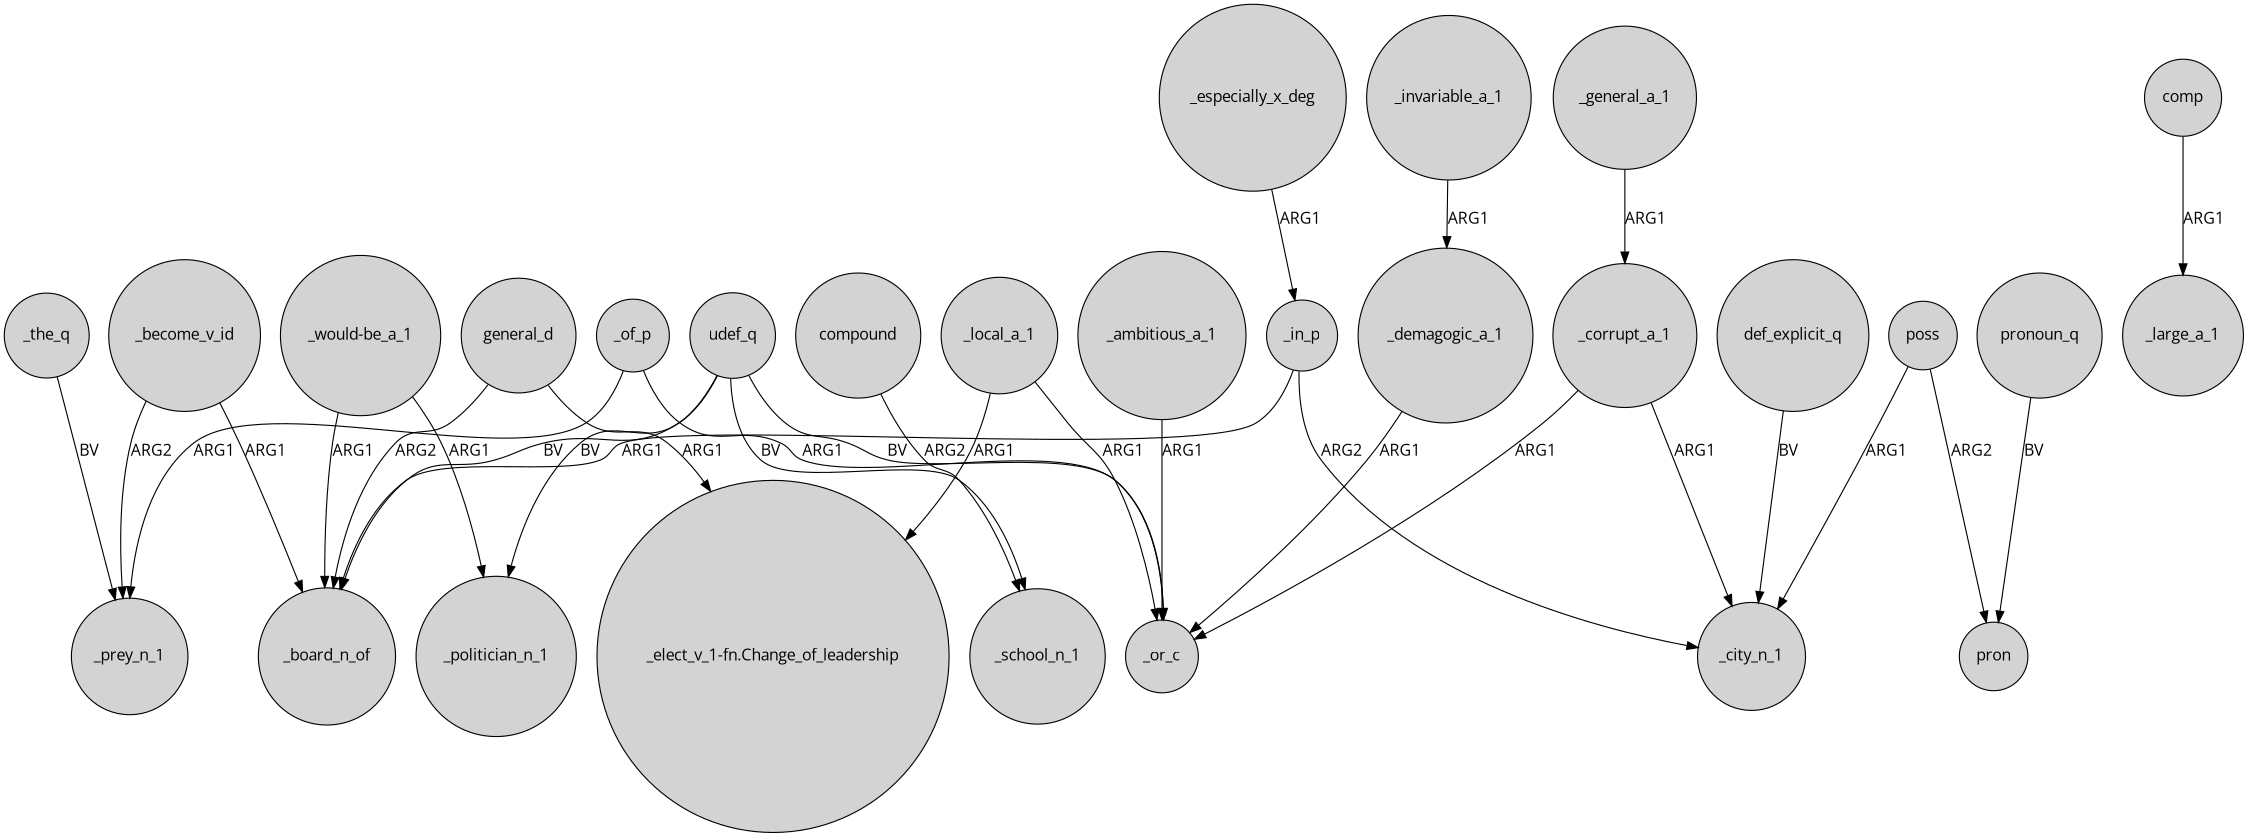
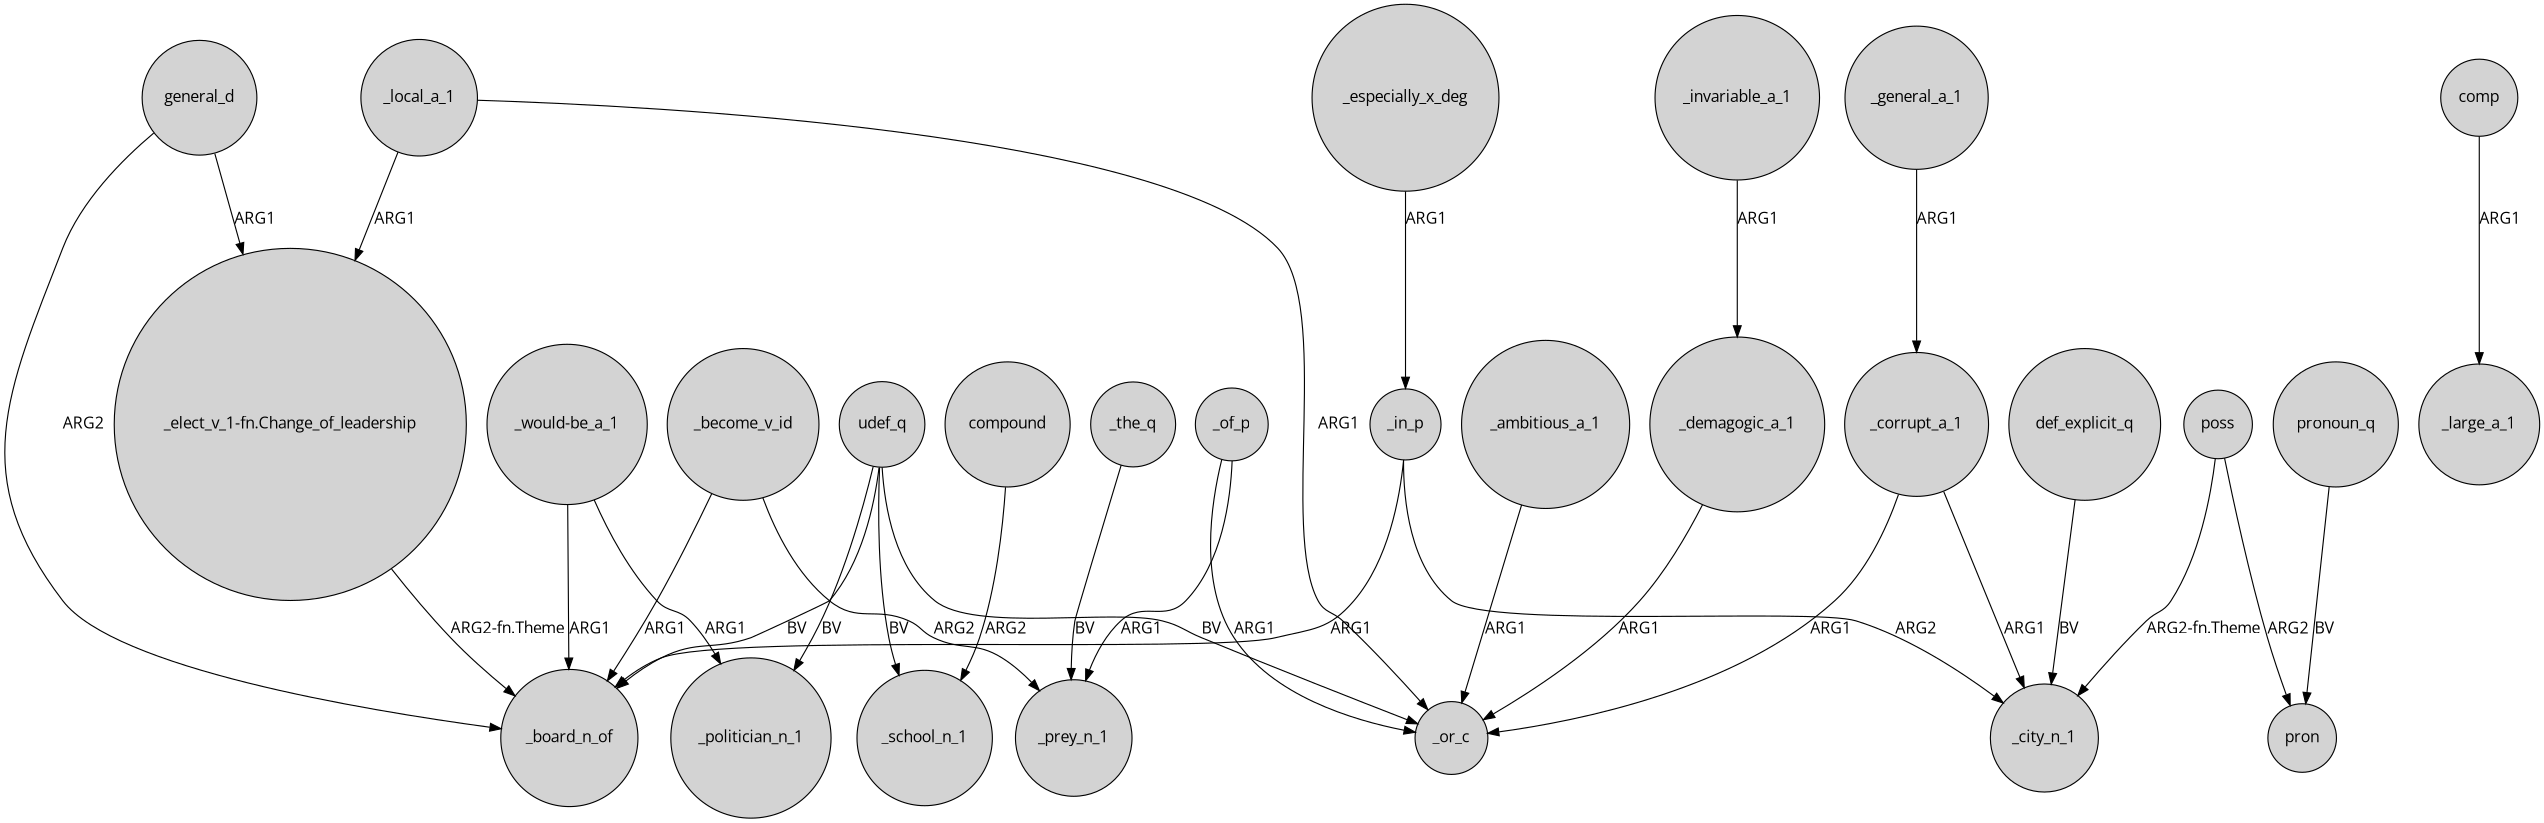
edge "poss" -> "_city_n_1": label "ARG1" -> "ARG2-fn.Theme"
edge "_elect_v_1-fn.Change_of_leadership" -> "_board_n_of": added, label "ARG2-fn.Theme"
